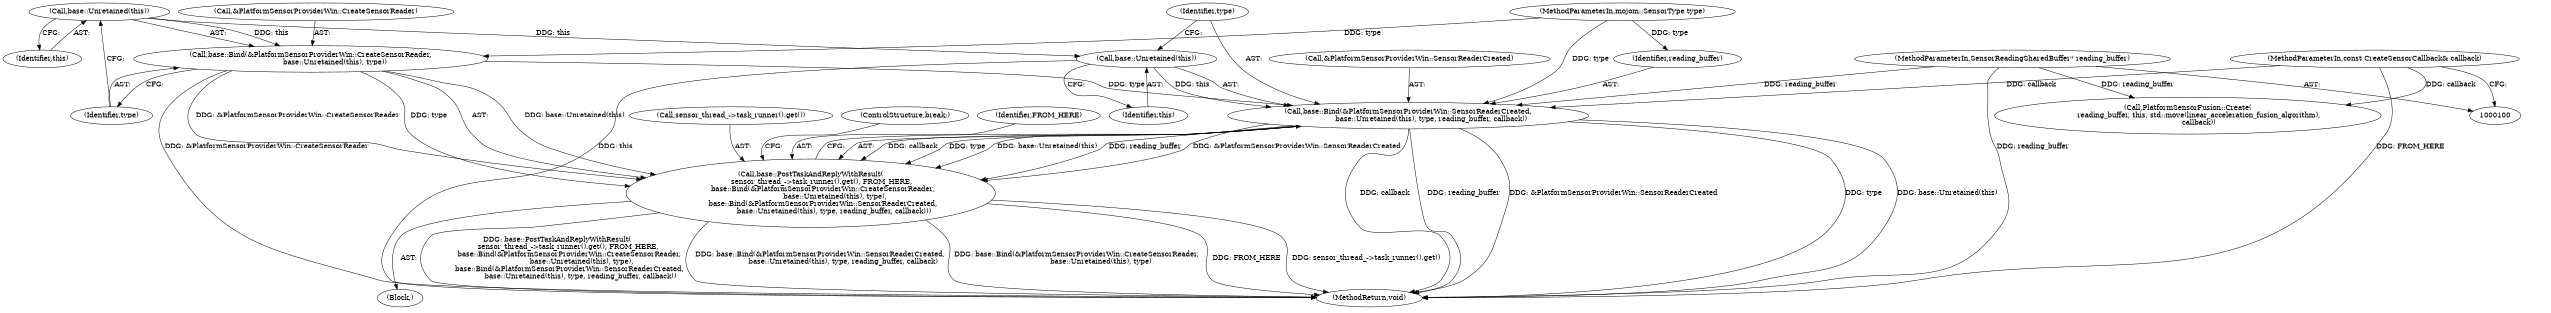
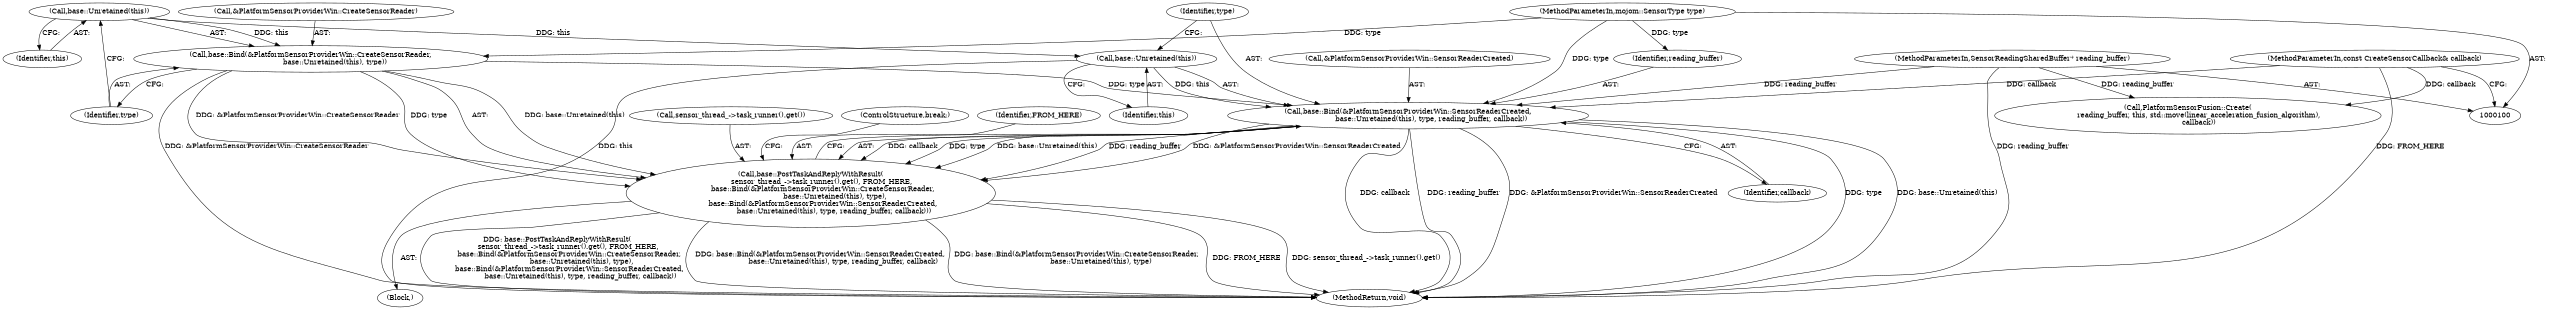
edge "(MethodParameterIn,mojom::SensorType type)" -> "1000100": added, label "AST:"
node "(Identifier,callback)": added
